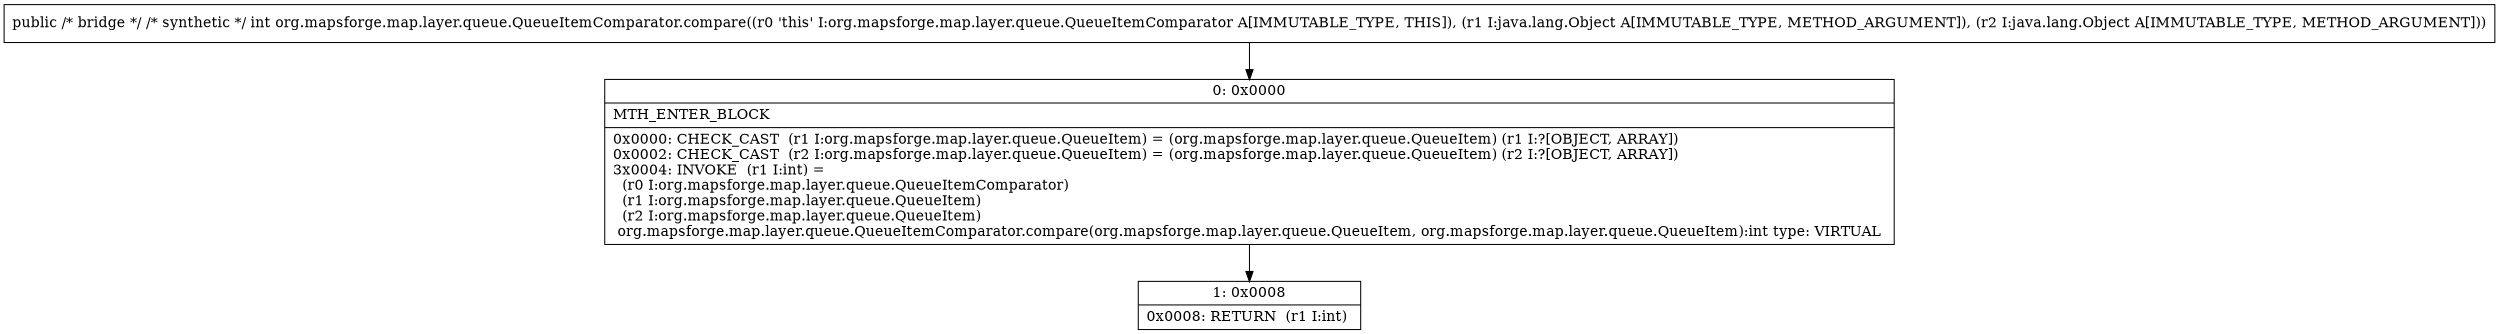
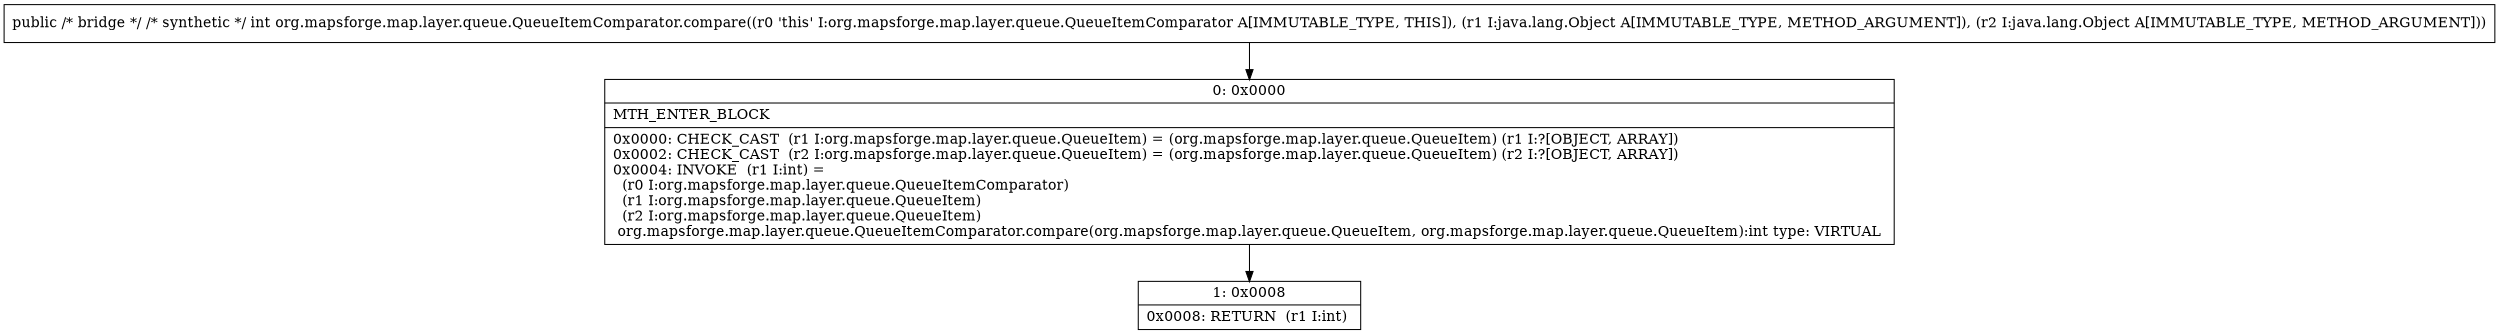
node "0: 0x0000": text "3x0004: INVOKE  (r1 I:int) =" -> "0x0004: INVOKE  (r1 I:int) ="
